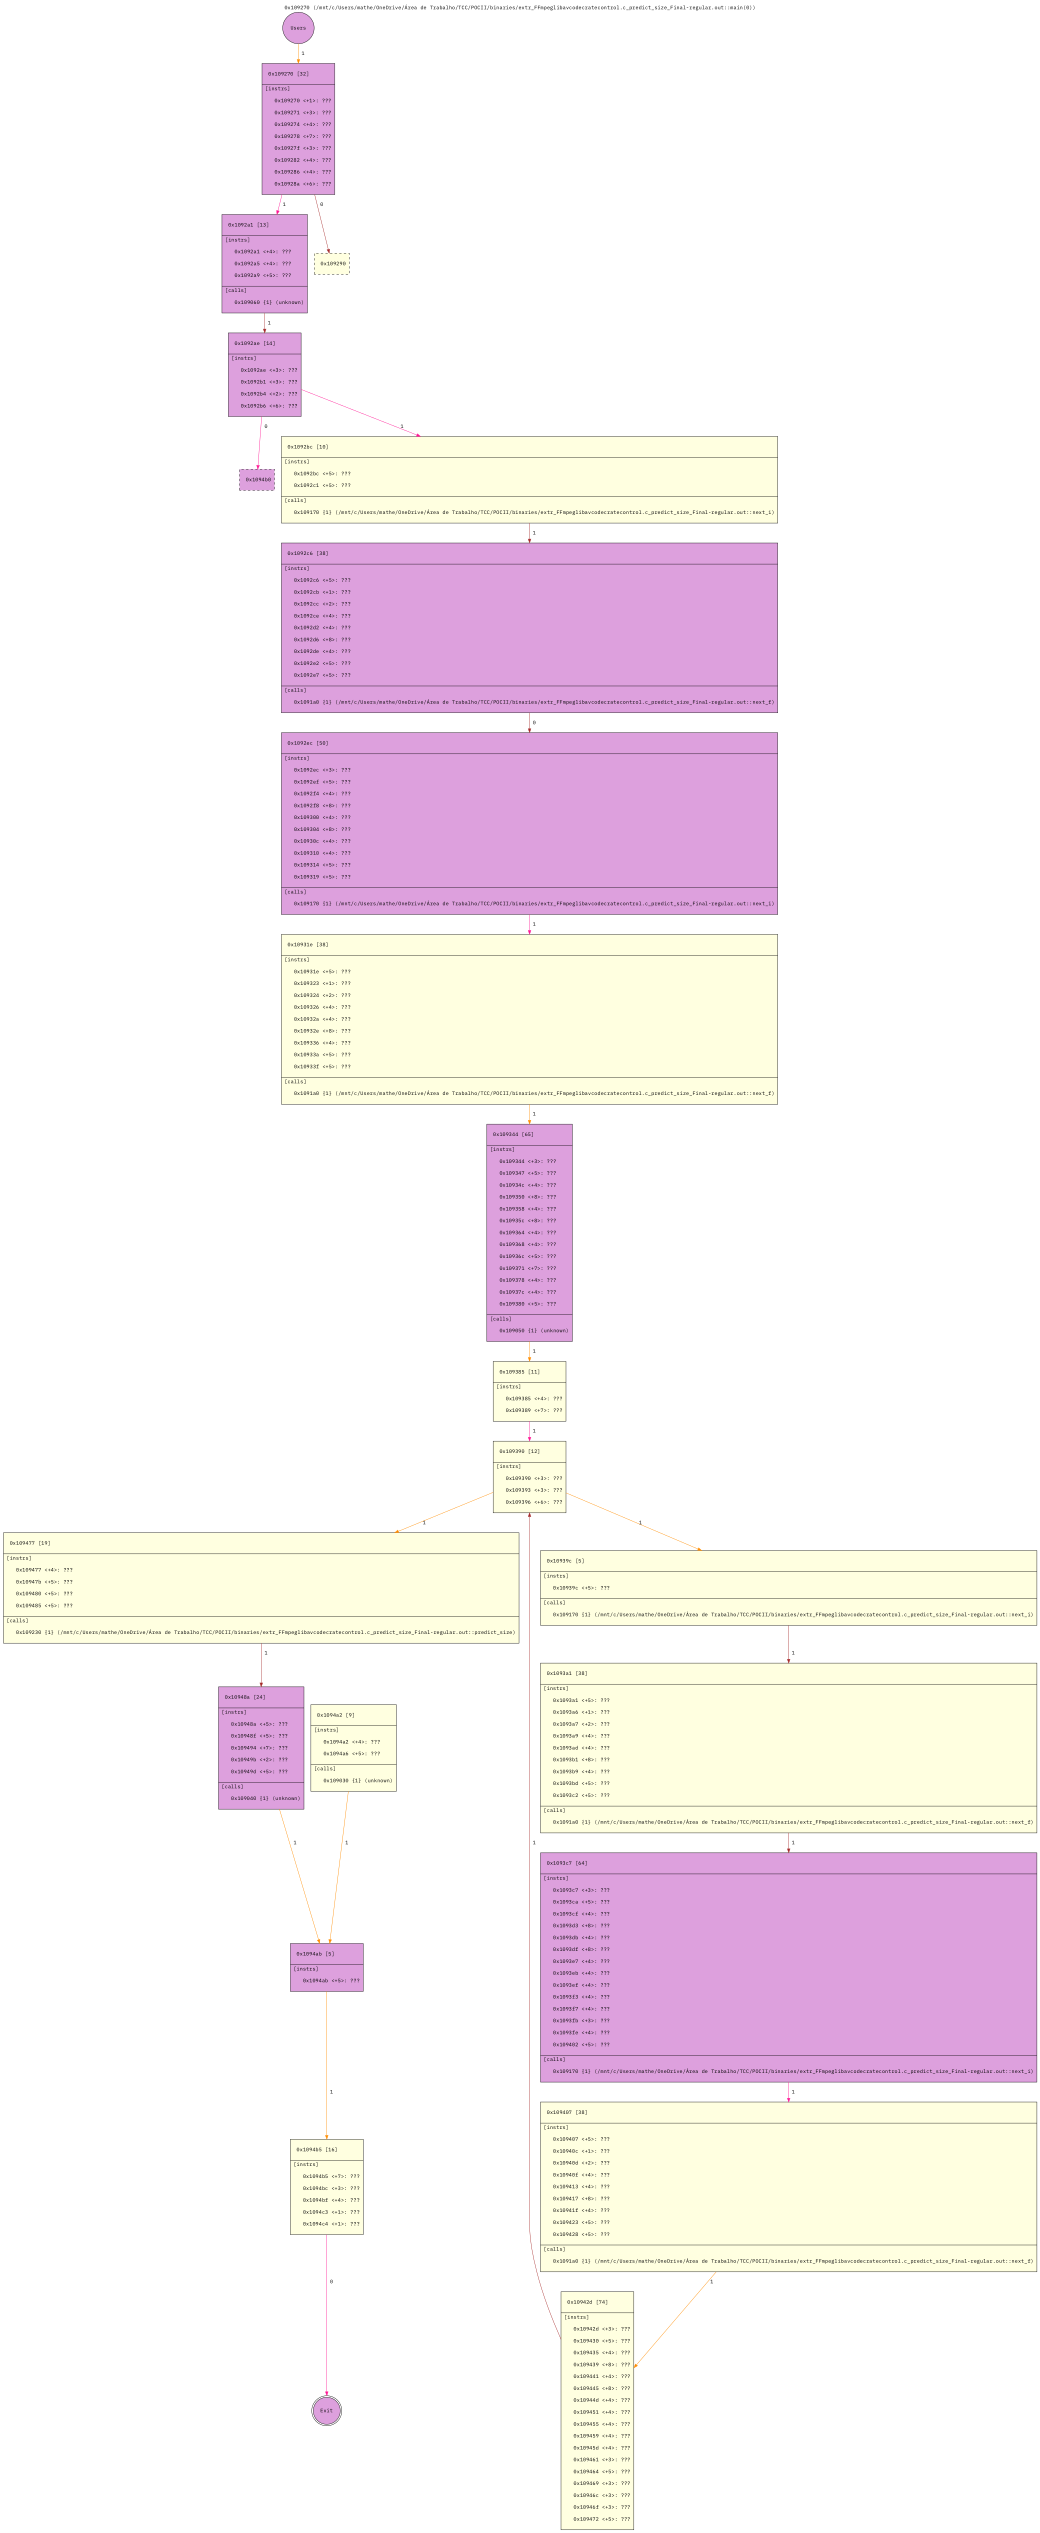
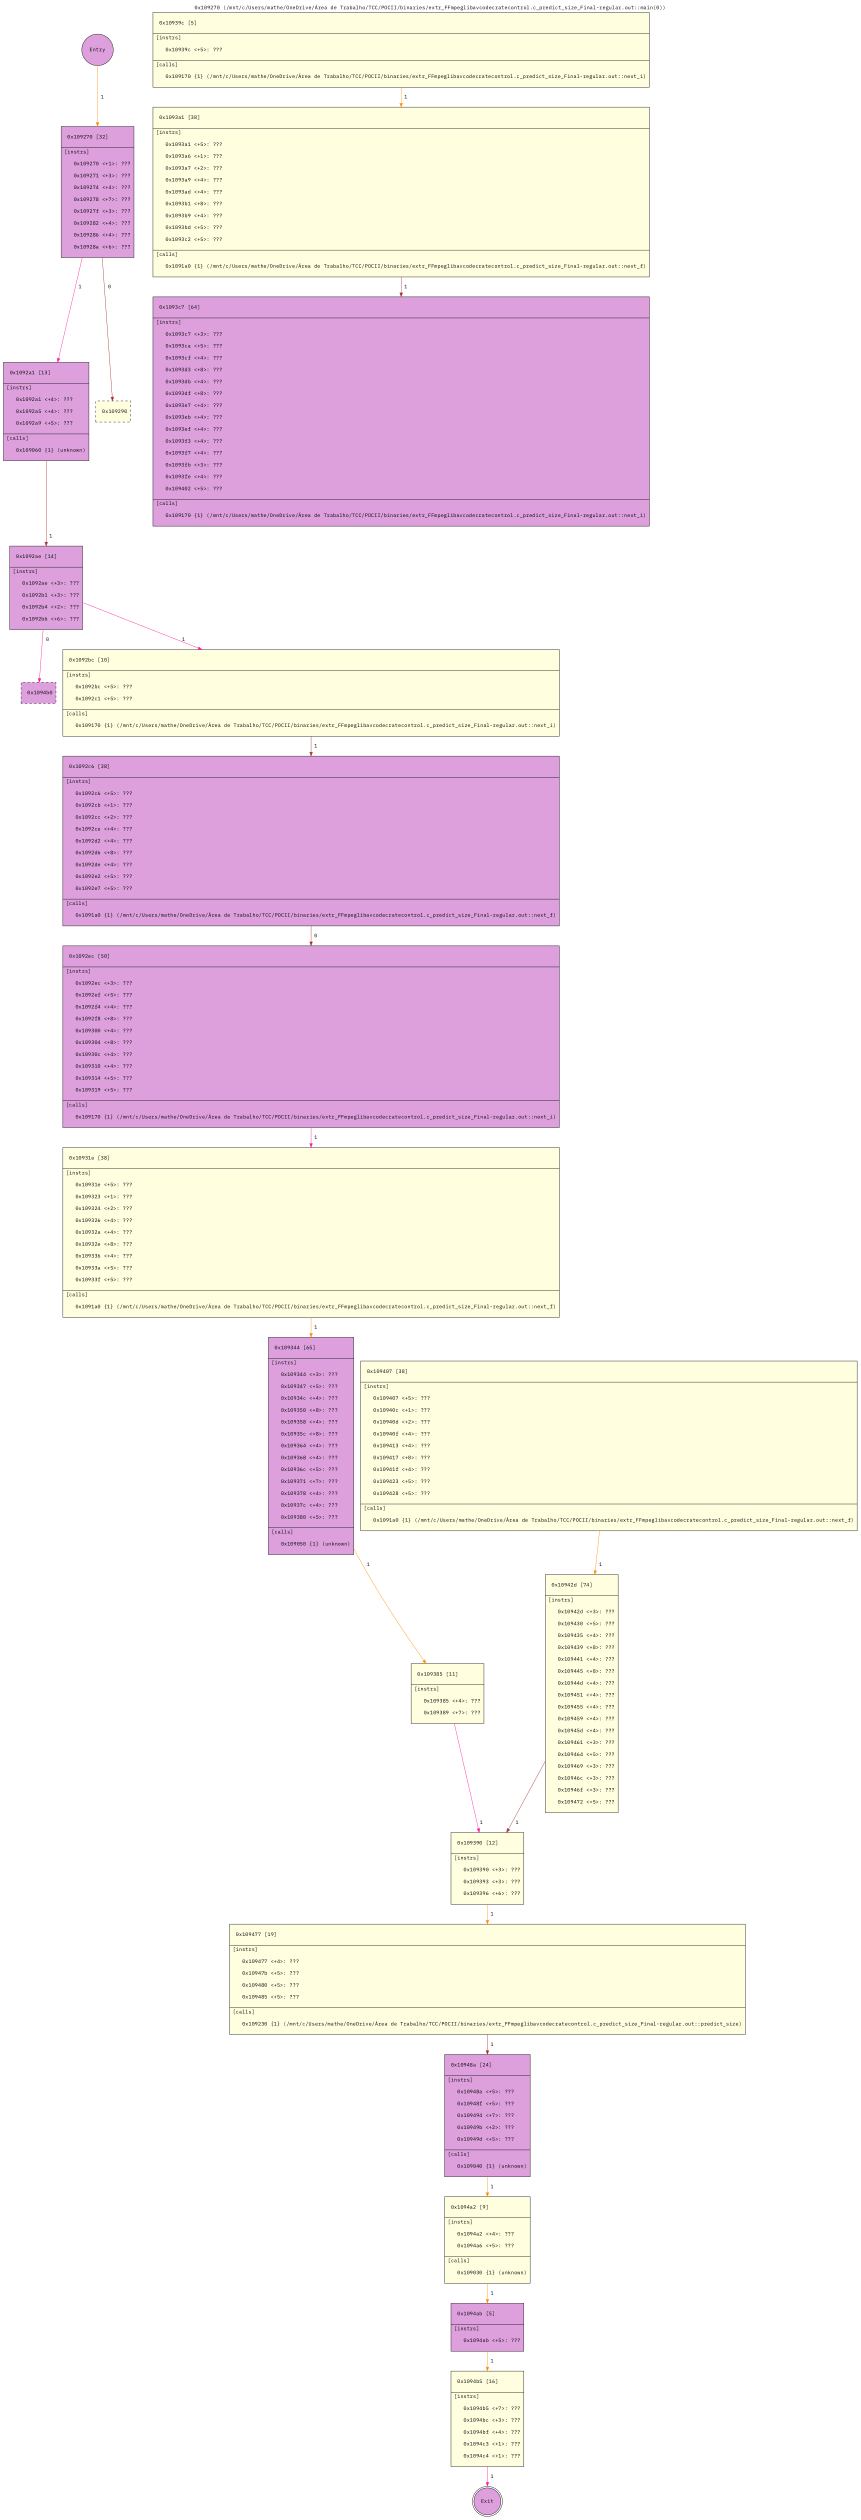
node "Users": label "Users" -> "Entry"
edge "0x109390 [12]" -> "0x10939c [5]": removed, label "1"
edge "0x10939c [5]" -> "0x1093a1 [38]": color brown -> darkorange
edge "0x10948a [24]" -> "0x1094ab [5]": now "0x10948a [24]" -> "0x1094a2 [9]"
edge "0x1093c7 [64]" -> "0x109407 [38]": removed, label "1"
edge "0x1094b5 [16]" -> "Exit": label " 0" -> " 1"
